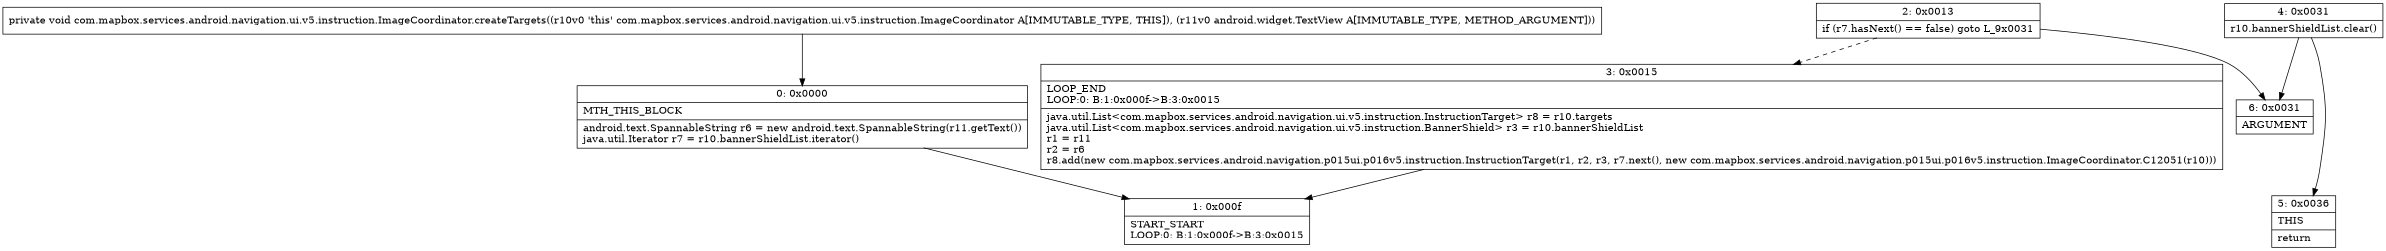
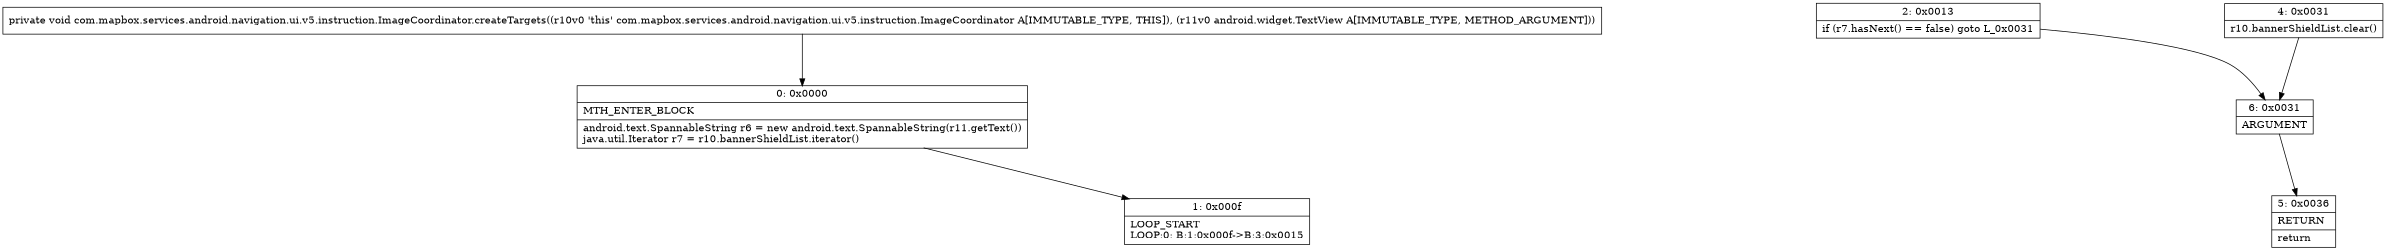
node "2: 0x0013": text "if (r7.hasNext() == false) goto L_9x0031" -> "if (r7.hasNext() == false) goto L_0x0031"
node "0: 0x0000": text "MTH_THIS_BLOCK" -> "MTH_ENTER_BLOCK"
edge "4: 0x0031" -> "5: 0x0036": now "6: 0x0031" -> "5: 0x0036"
node "3: 0x0015": removed
node "5: 0x0036": text "THIS" -> "RETURN"
node "1: 0x000f": text "START_START" -> "LOOP_START"
